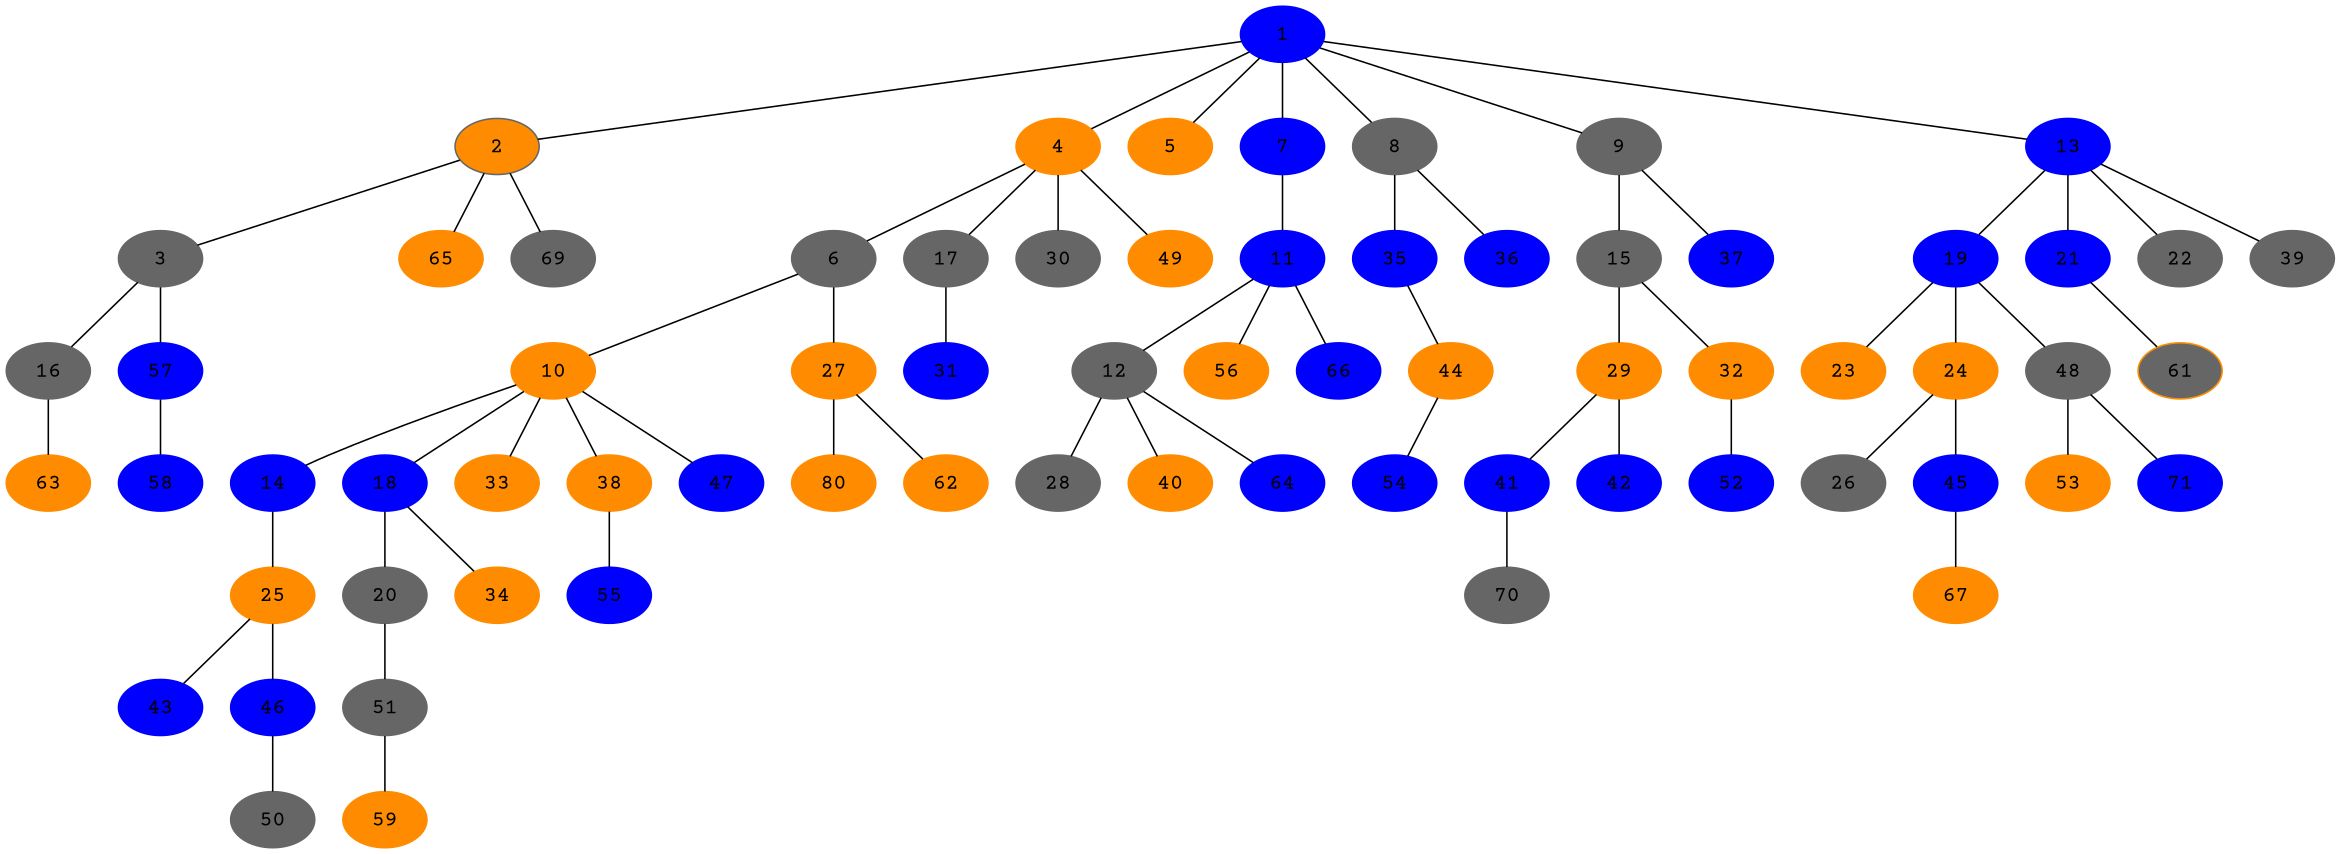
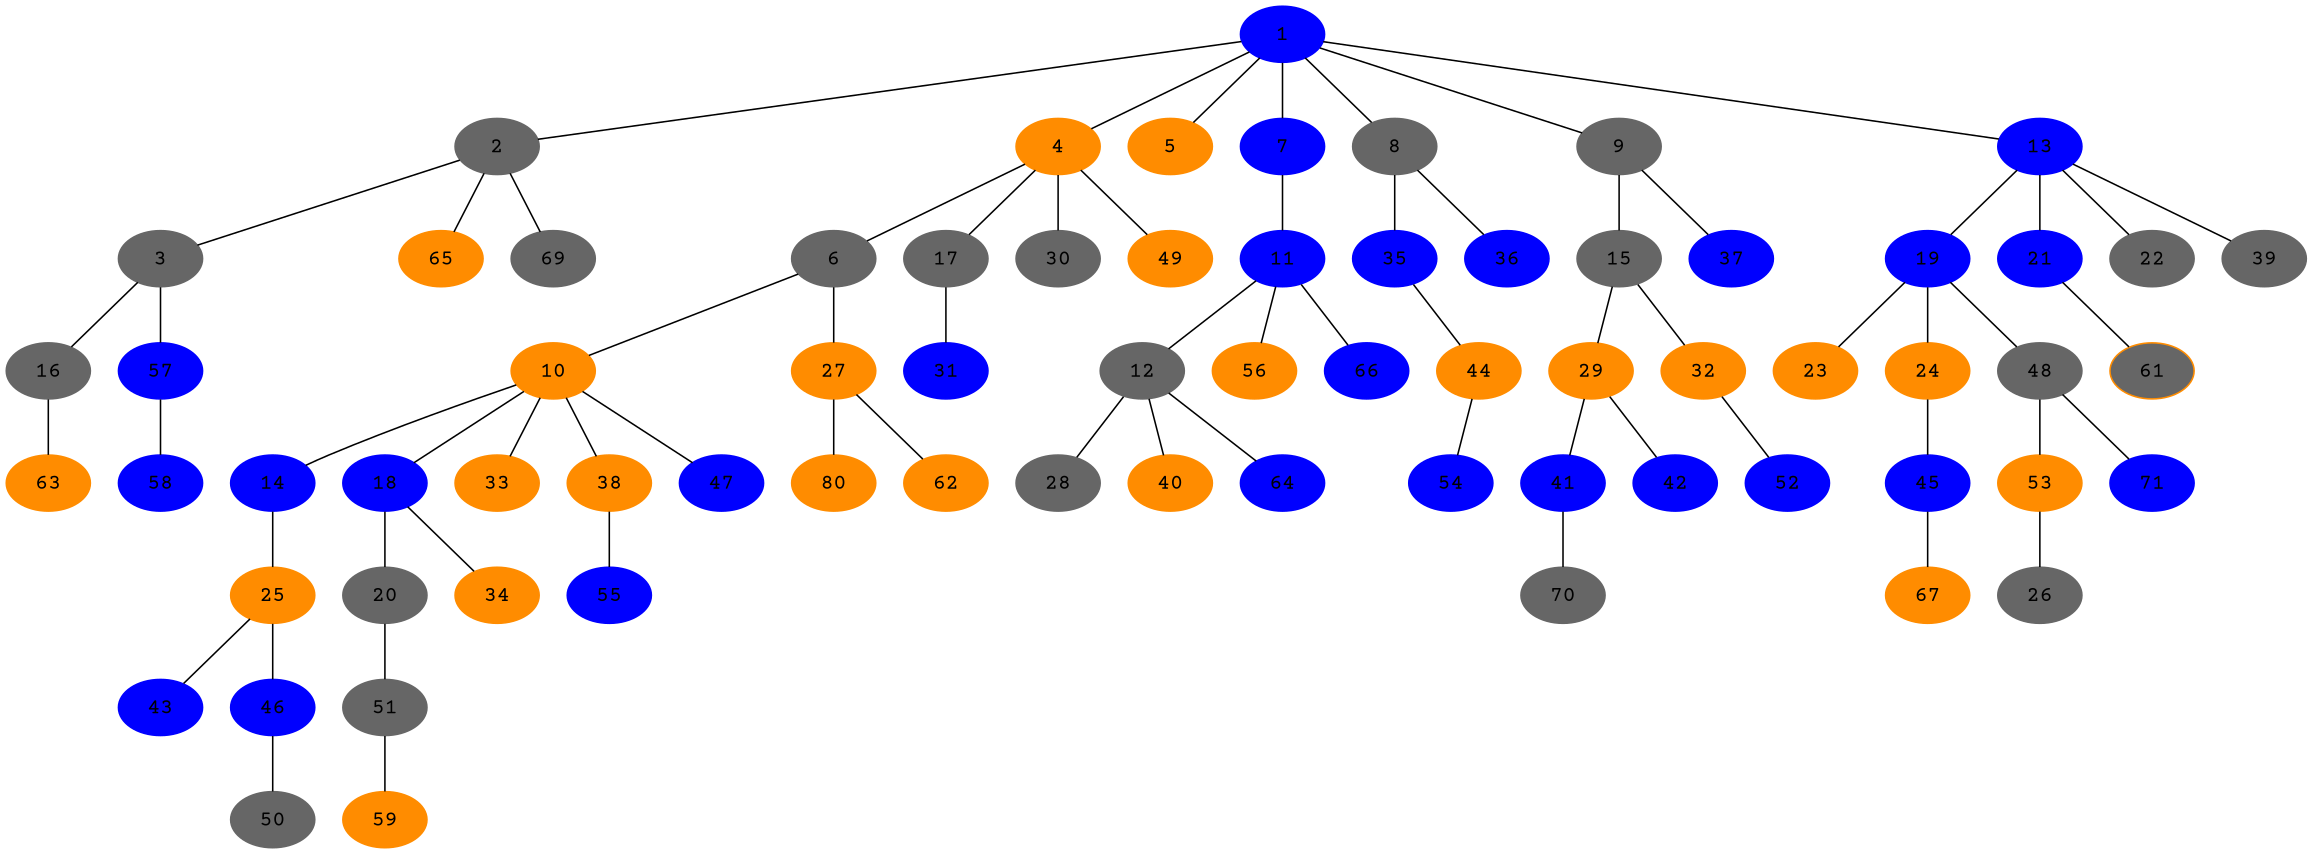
node "2": fillcolor darkorange -> gray40
edge "24" -- "26": now "53" -- "26"
